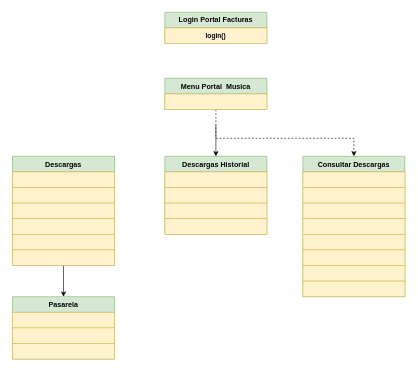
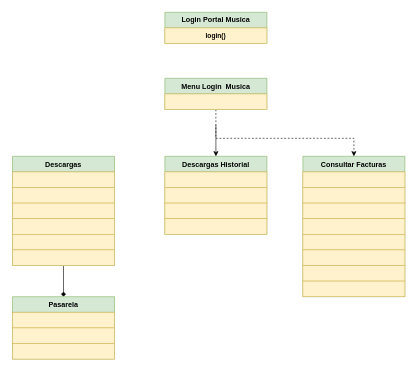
node "Login Portal Facturas": label "Login Portal Facturas" -> "Login Portal Musica"
node "Menu Portal Musica": label "Menu Portal Musica" -> "Menu Login Musica"
node "Consultar Descargas": label "Consultar Descargas" -> "Consultar Facturas"
edge "Descargas" -> "Pasarela": arrowhead classic -> diamond
